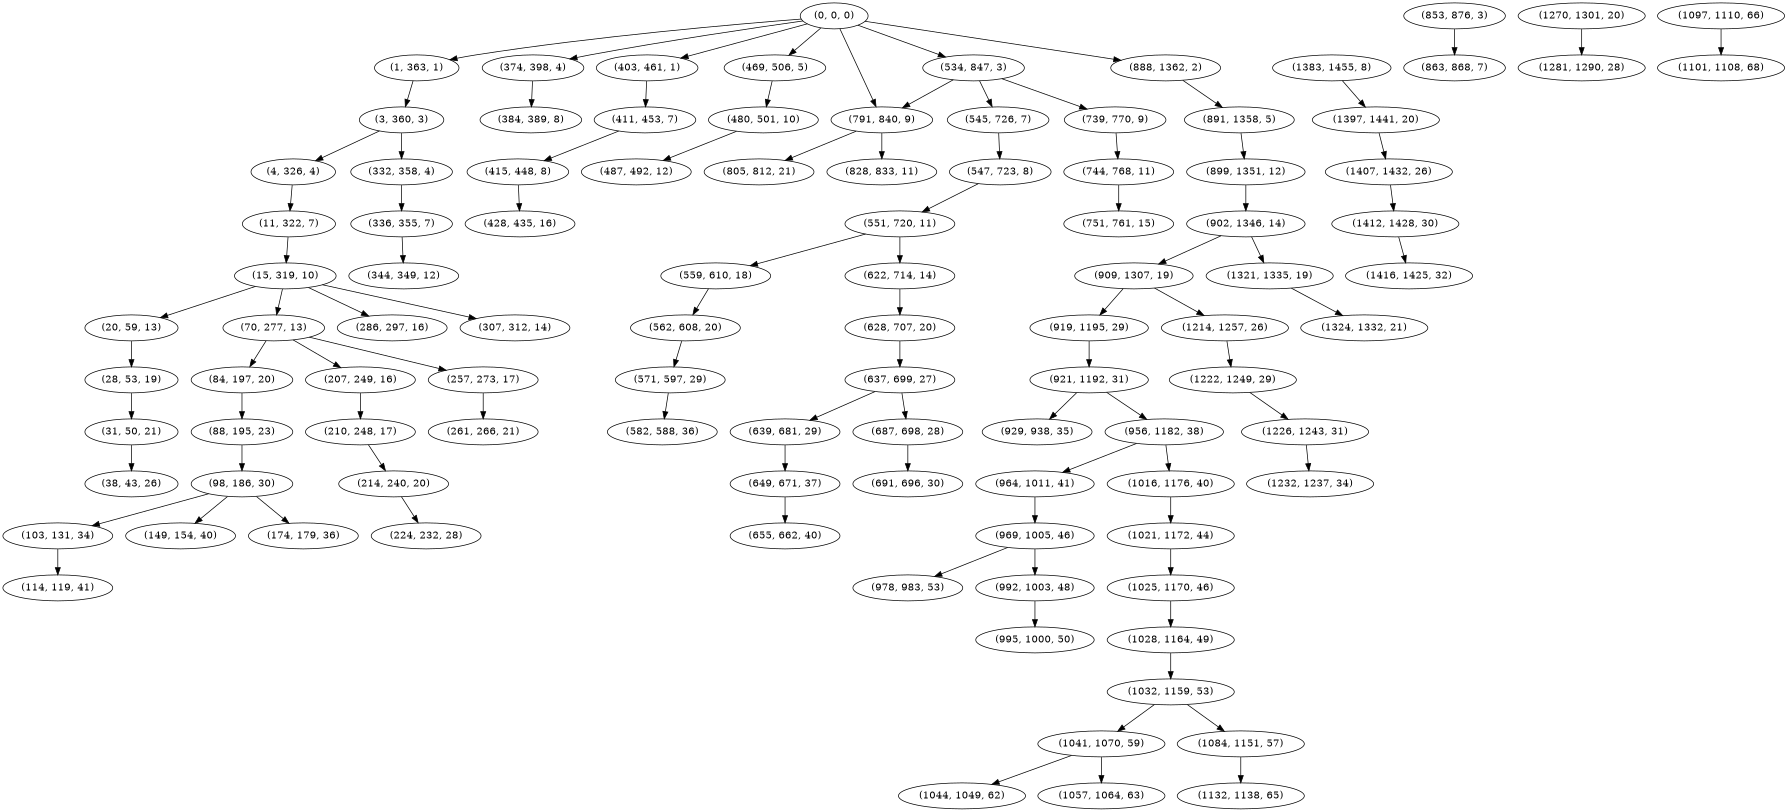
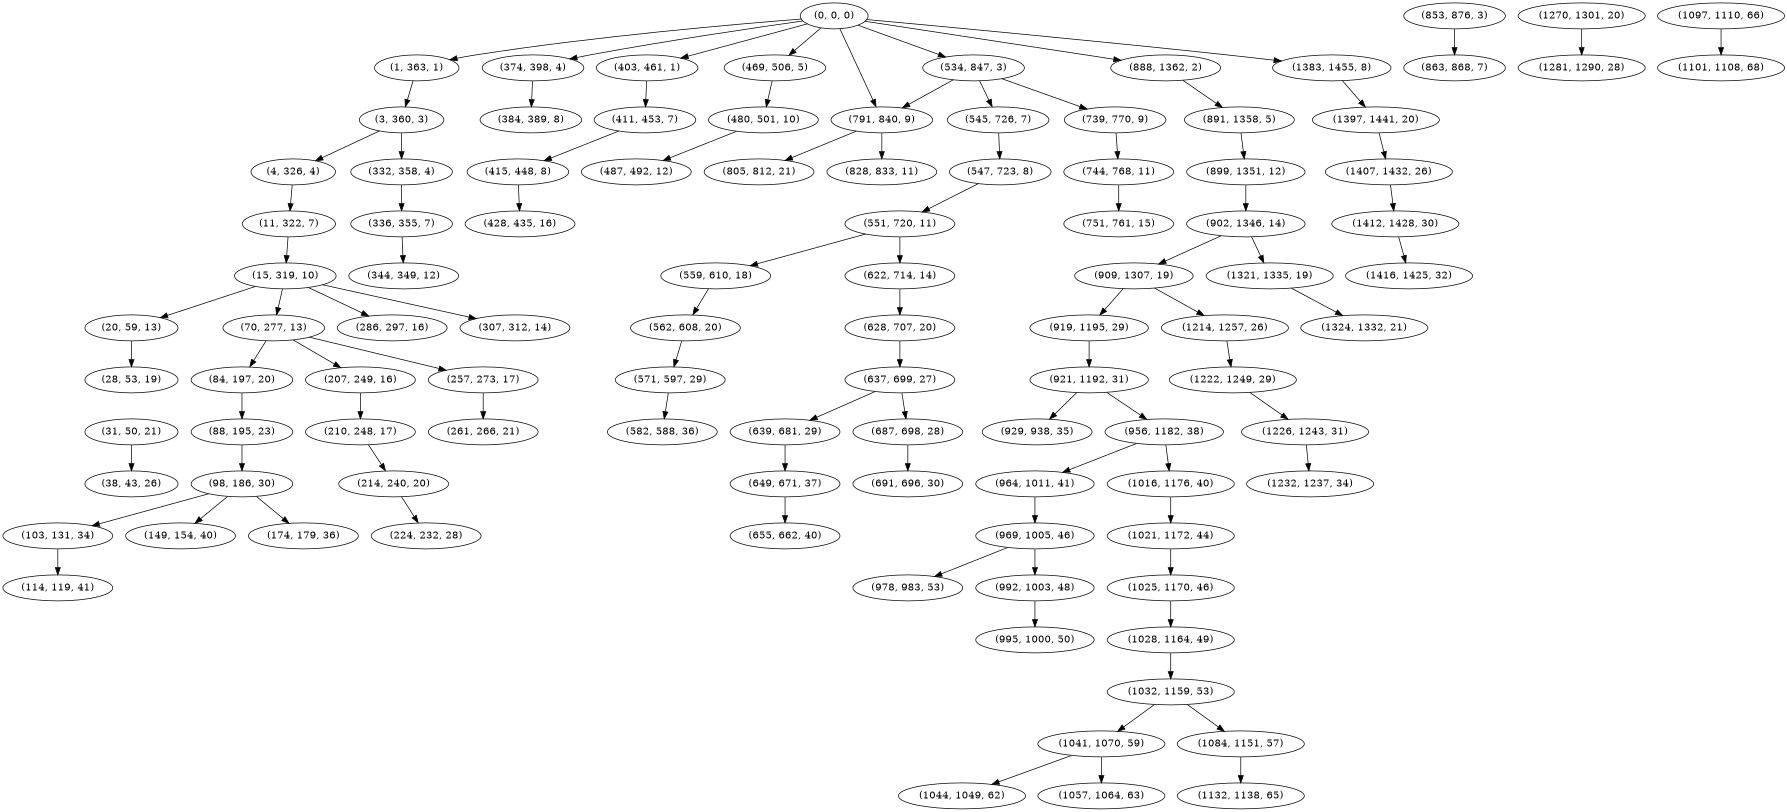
edge "(0, 0, 0)" -> "(1383, 1455, 8)": added
edge "(28, 53, 19)" -> "(31, 50, 21)": removed
